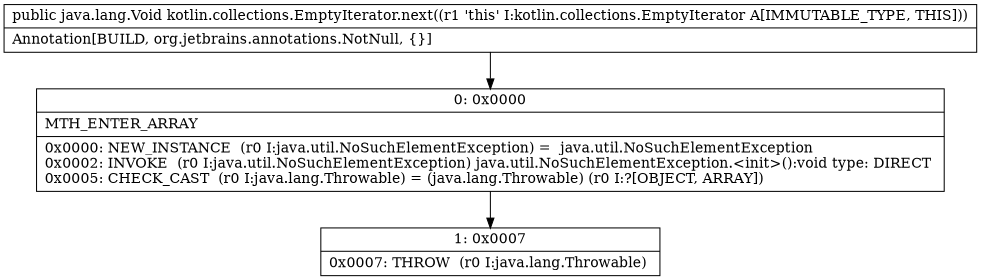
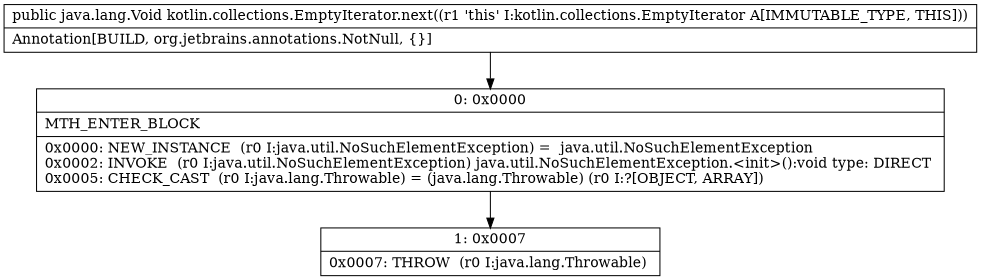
node "0: 0x0000": text "MTH_ENTER_ARRAY" -> "MTH_ENTER_BLOCK"
